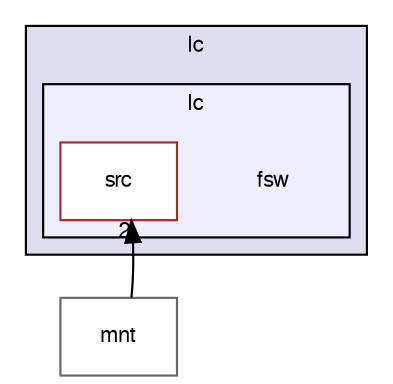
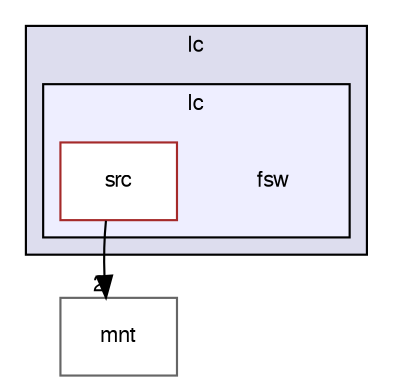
edge "mnt" -> "src": reversed
